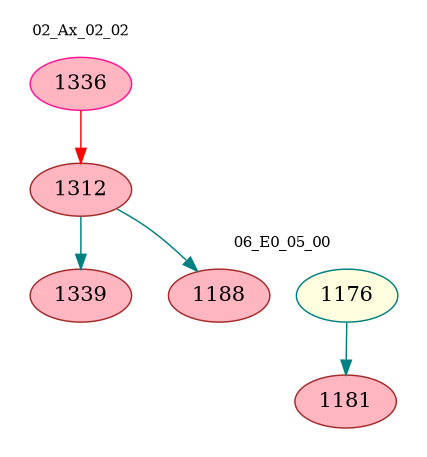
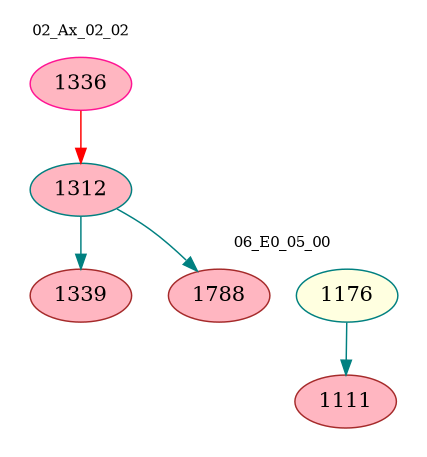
node "1312": color brown -> teal
node "1188": label "1188" -> "1788"
node "1181": label "1181" -> "1111"
